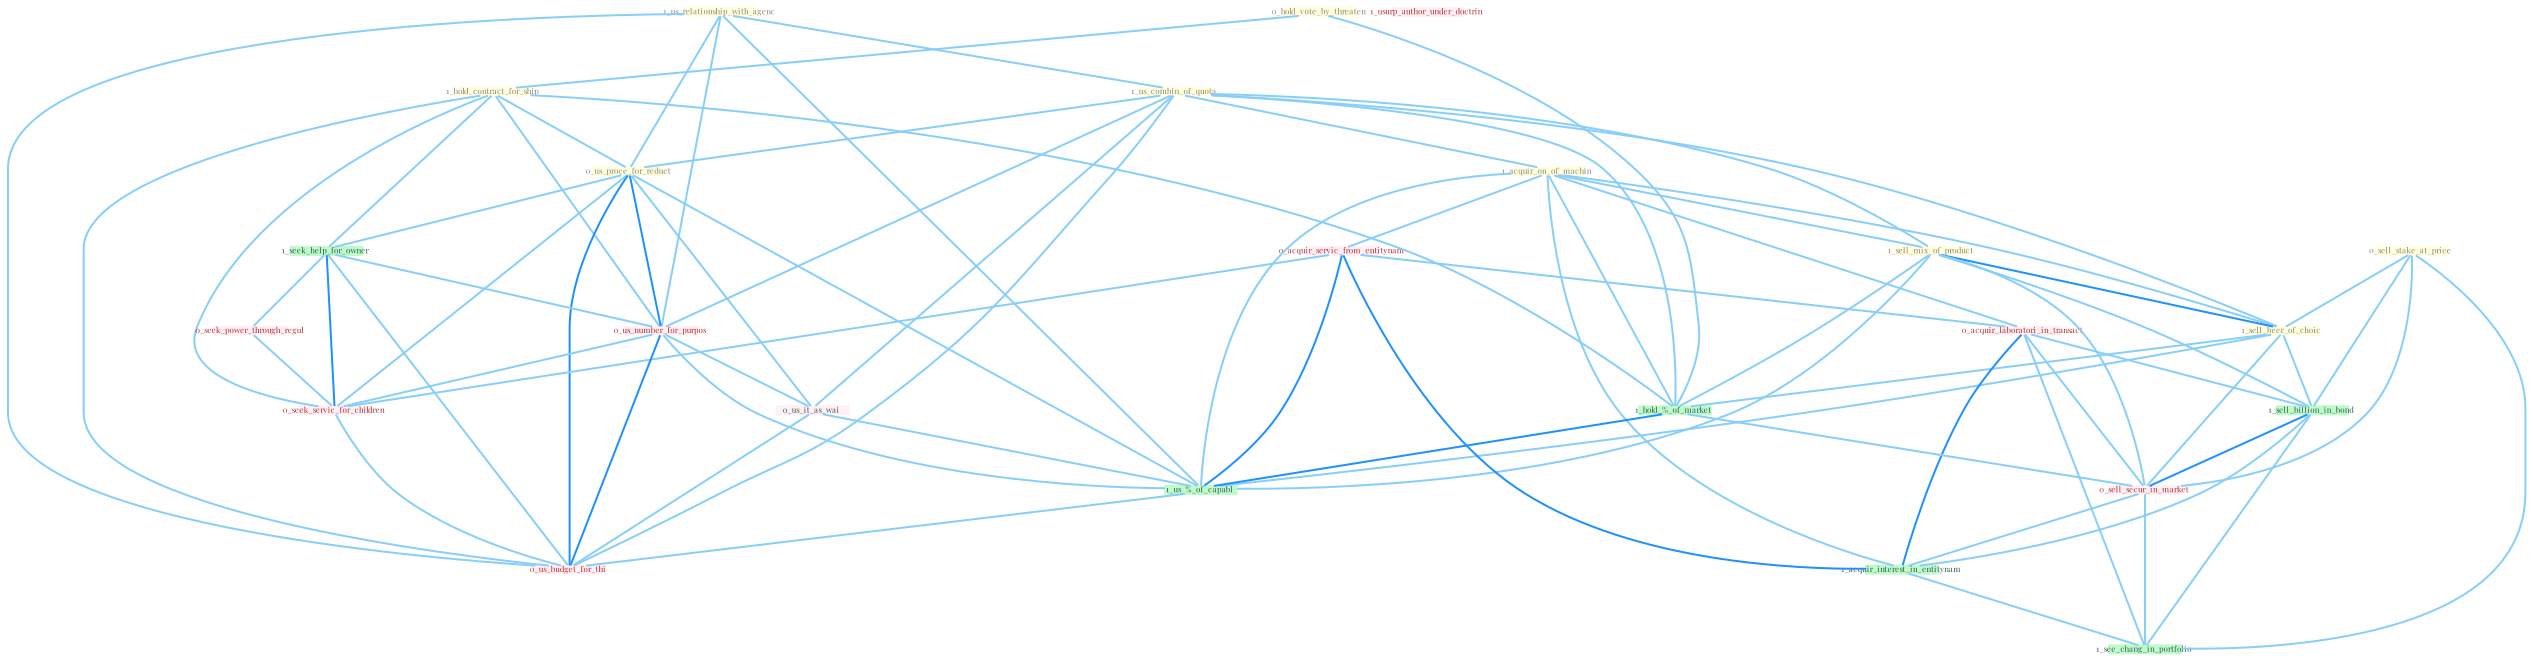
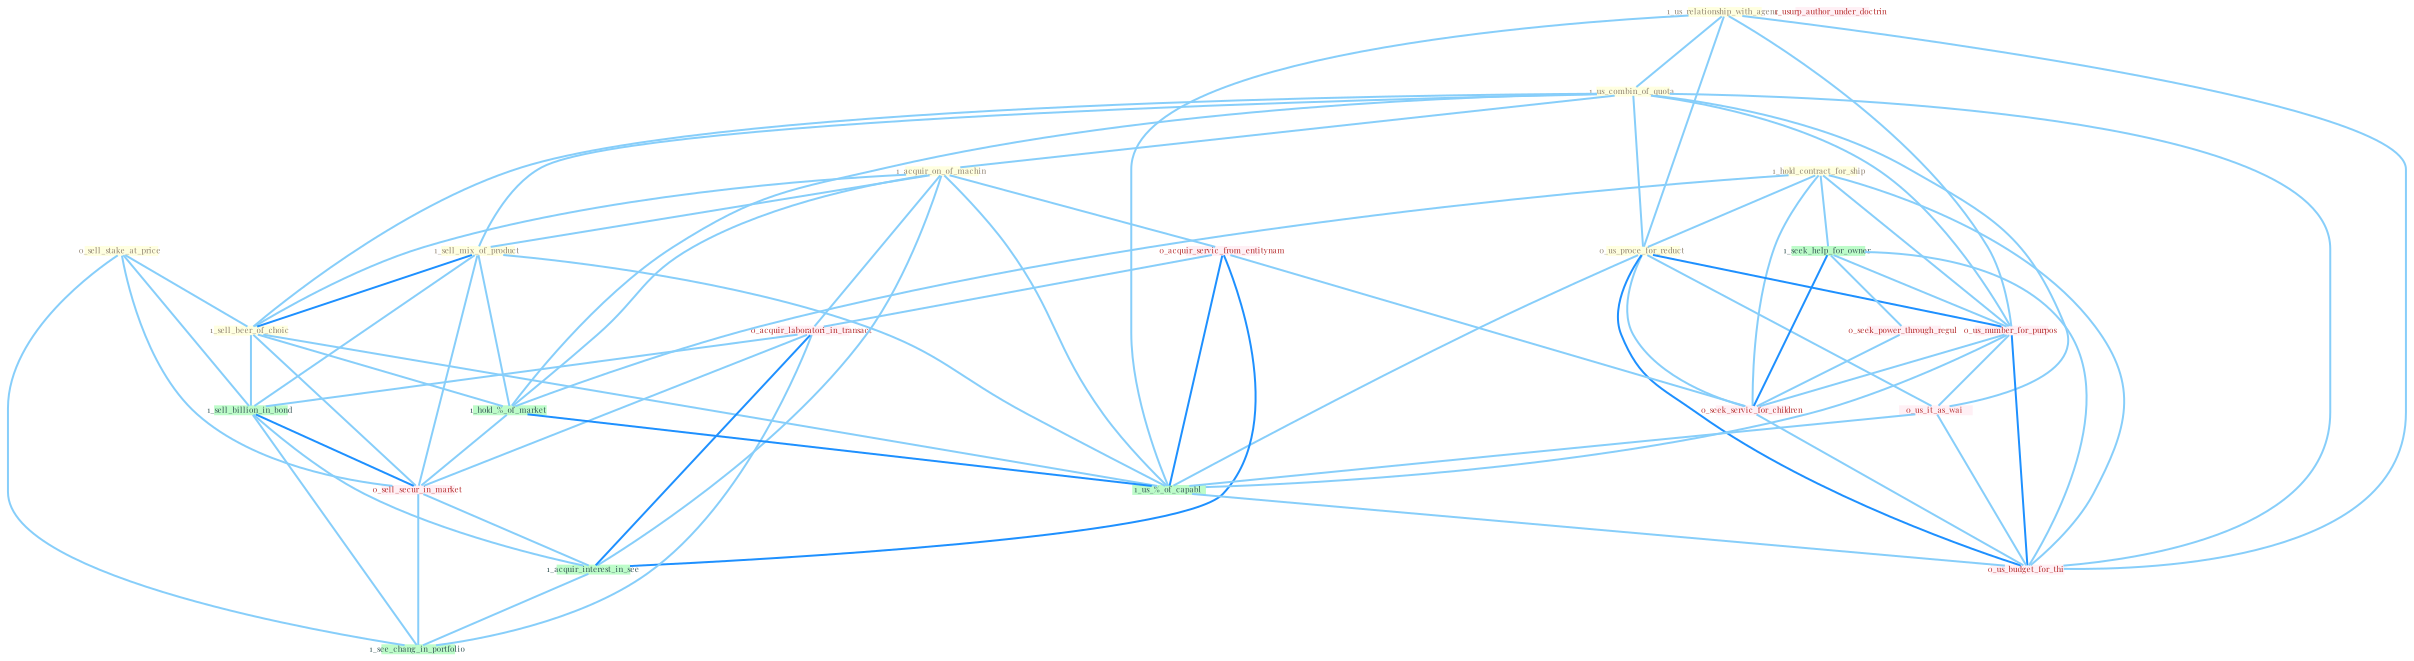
node "0_hold_vote_by_threaten": removed
edge "0_us_proce_for_reduct" -- "1_seek_help_for_owner": removed
node "0_us_it_as_wai": fontcolor #2f4f4f -> #b22222
node "1_acquir_interest_in_entitynam": label "1_acquir_interest_in_entitynam" -> "1_acquir_interest_in_see"
